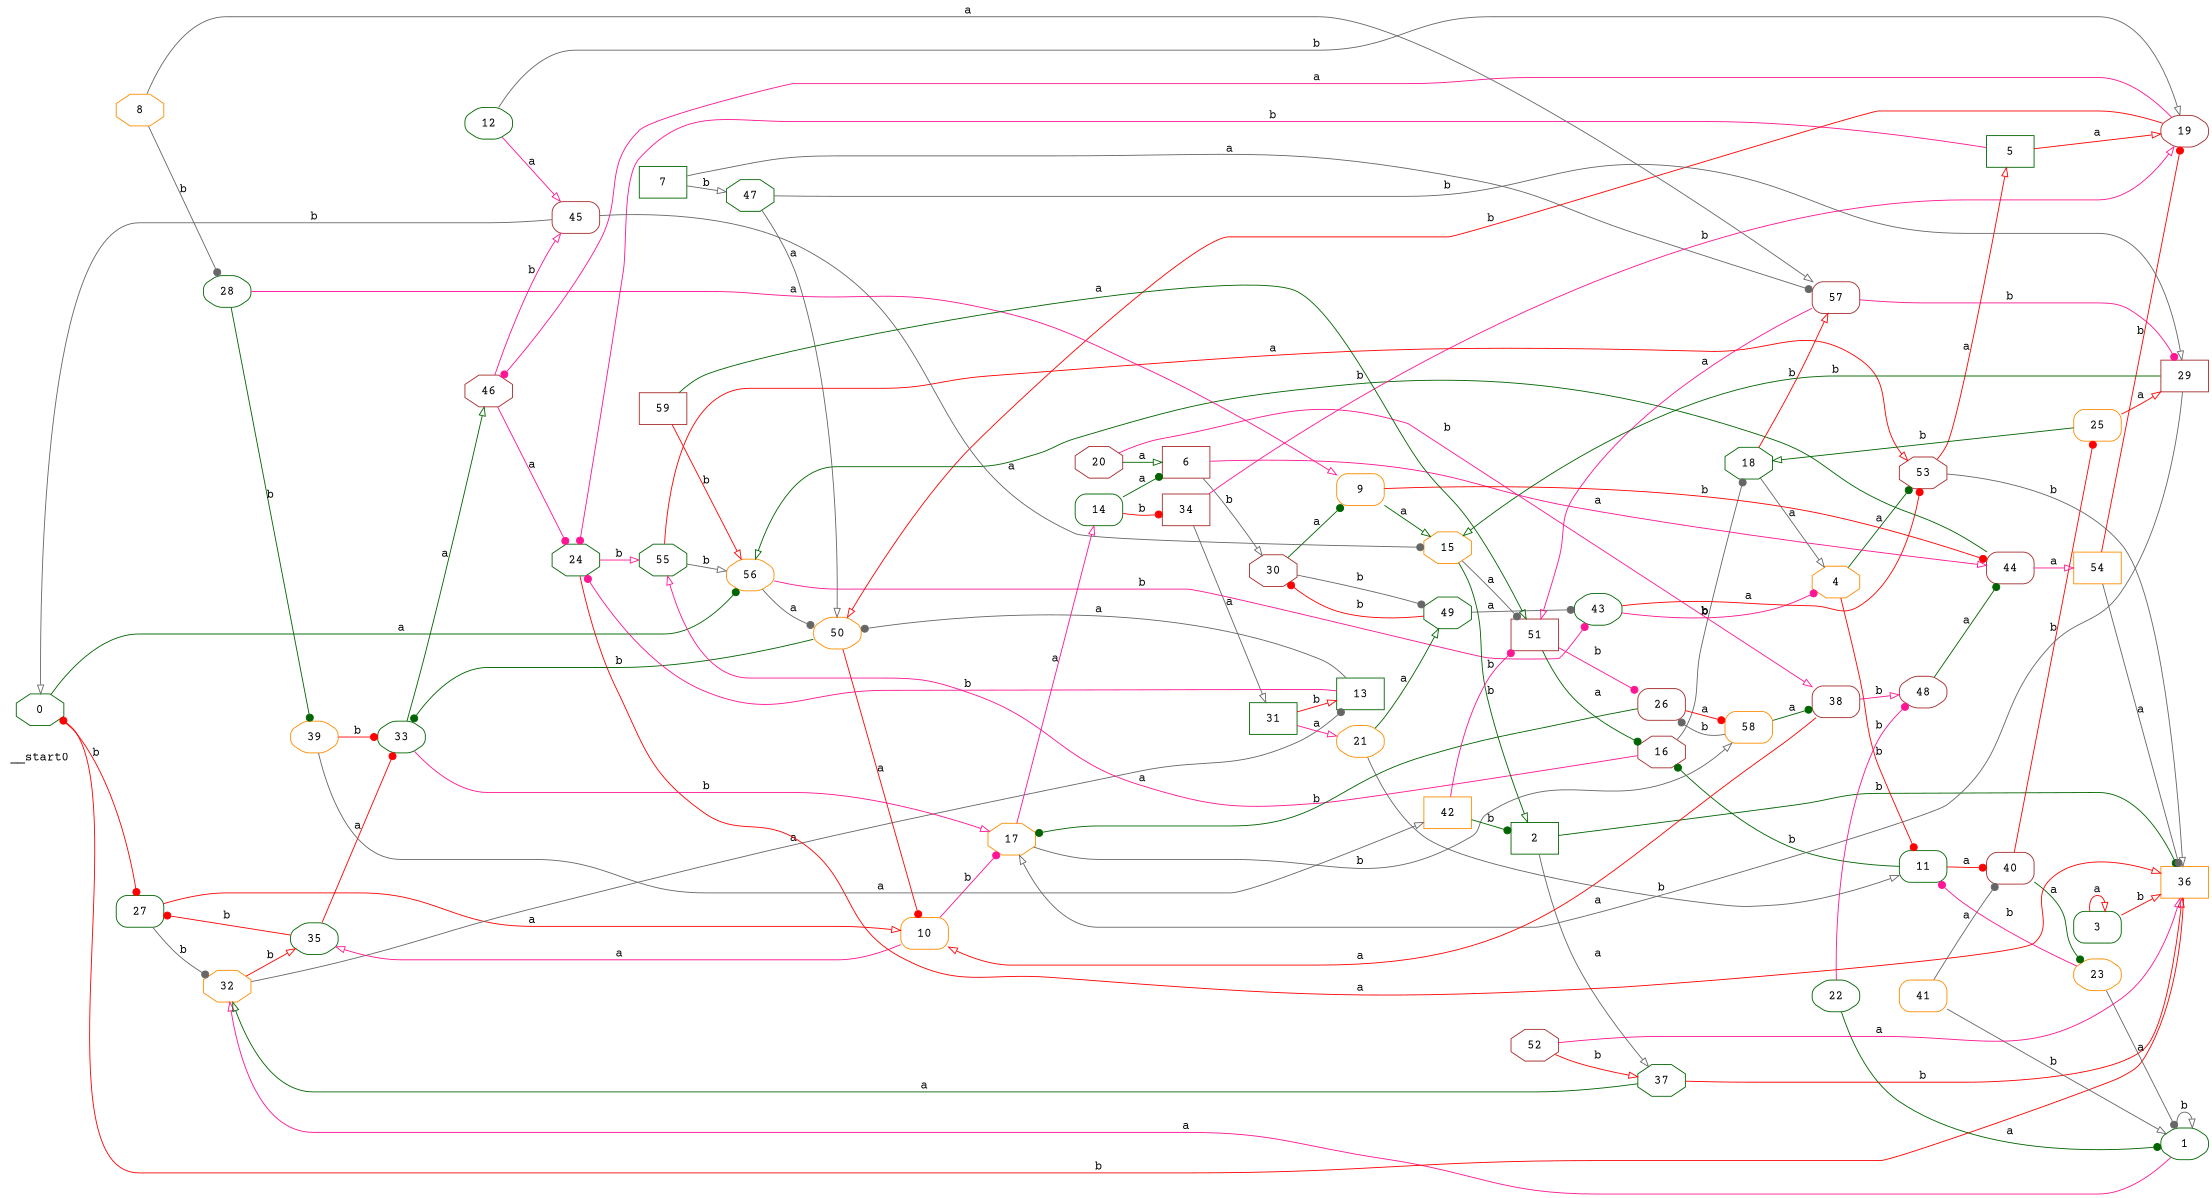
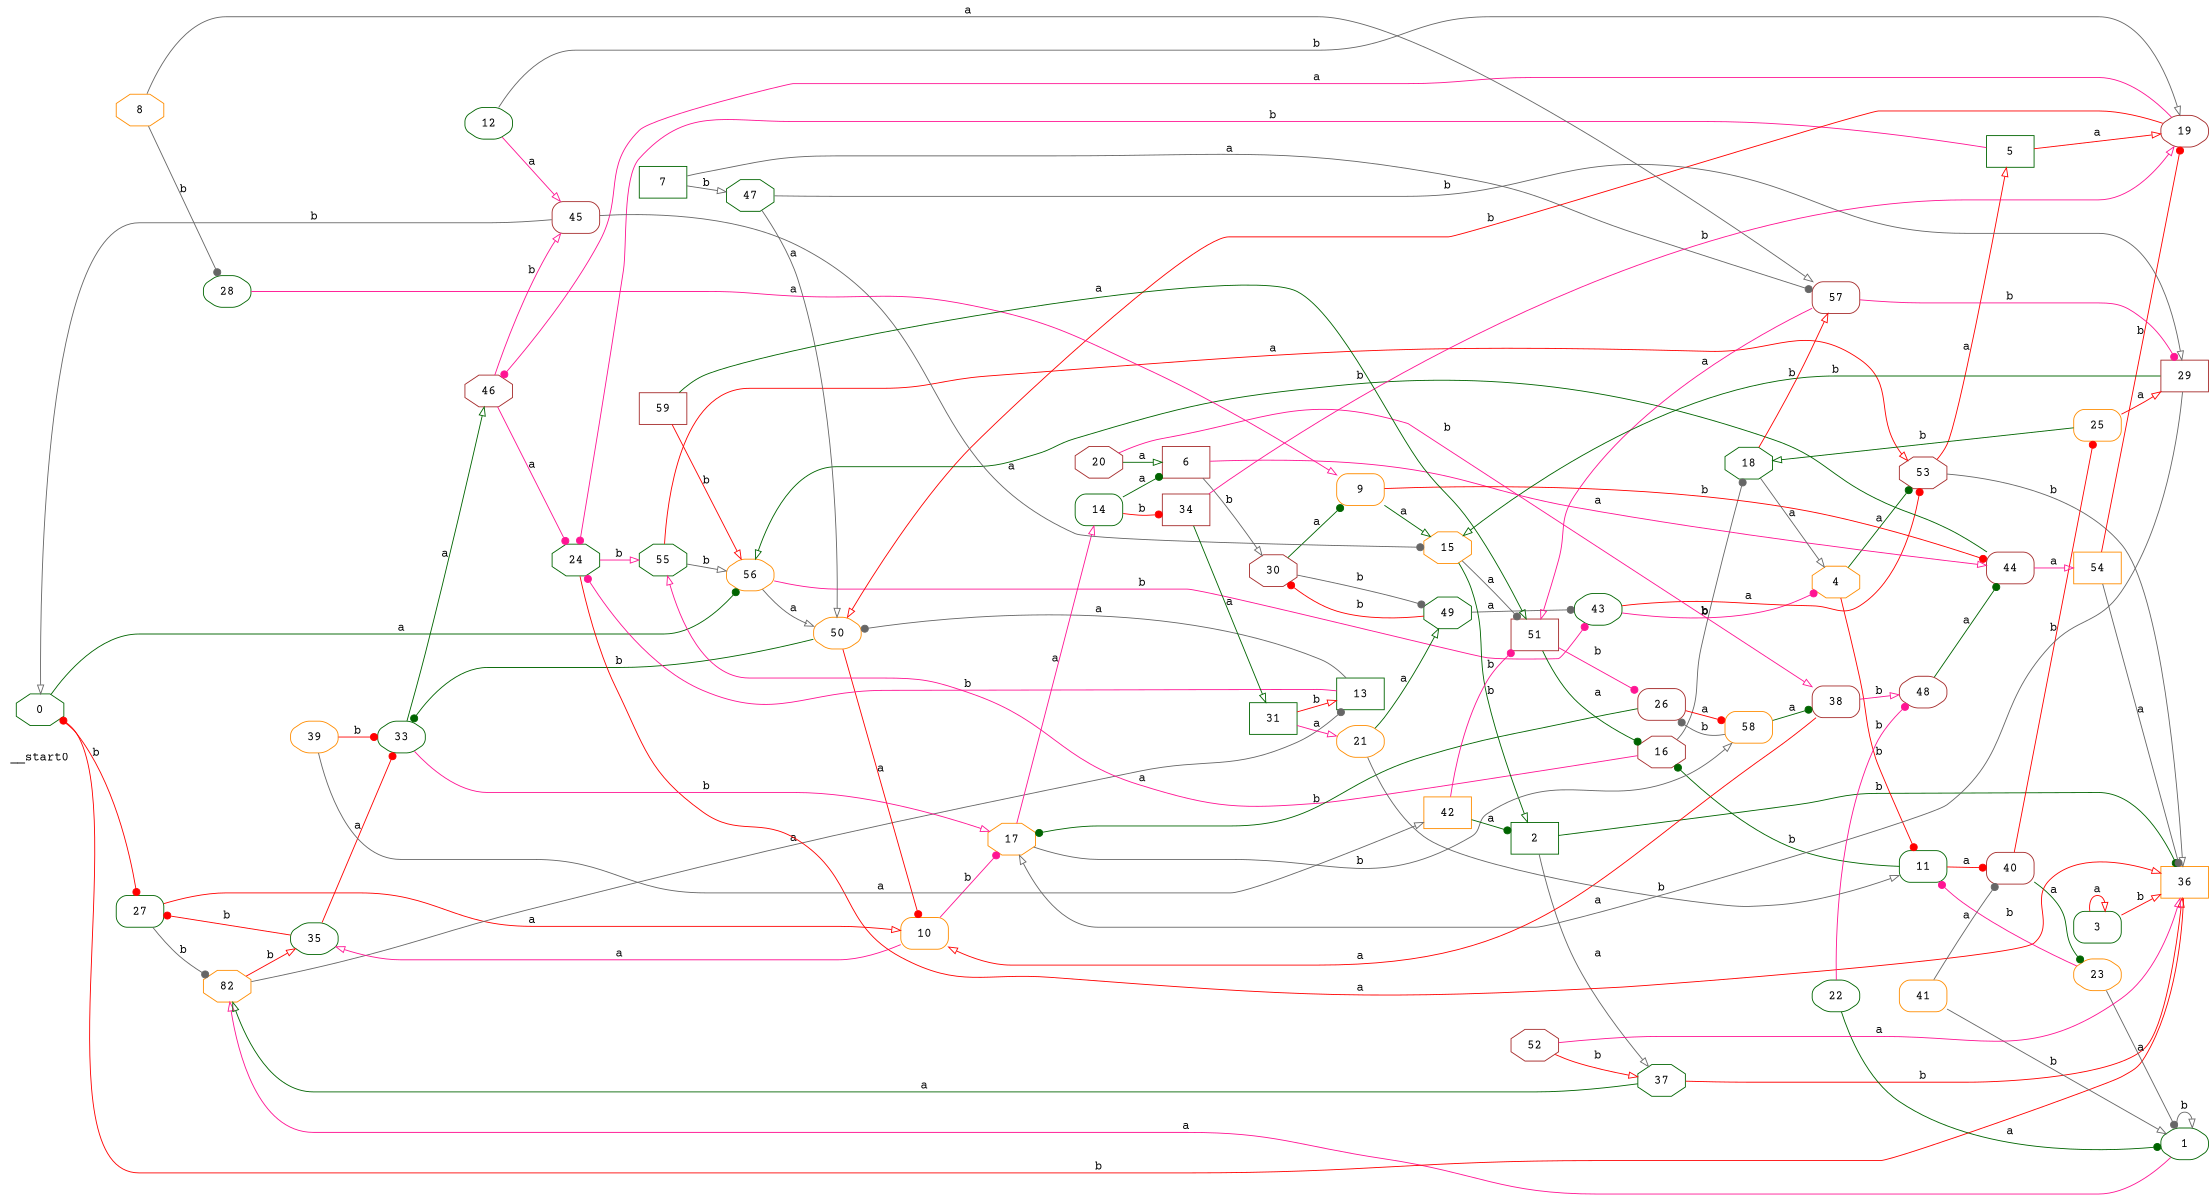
edge "28" -> "39": removed, label "b"
edge "56" -> "50": arrowhead dot -> onormal
edge "34" -> "31": color gray40 -> darkgreen
edge "42" -> "2": label "b" -> "a"
node "32": label "32" -> "82"
